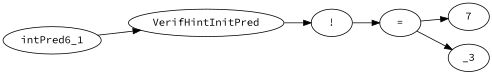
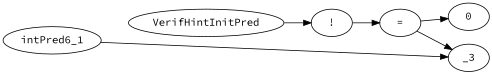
node "7": label "7" -> "0"
edge "intPred6_1" -> "VerifHintInitPred": now "intPred6_1" -> "_3"
